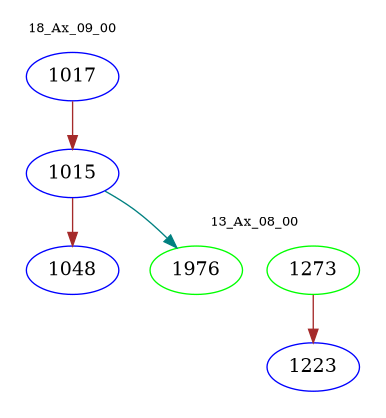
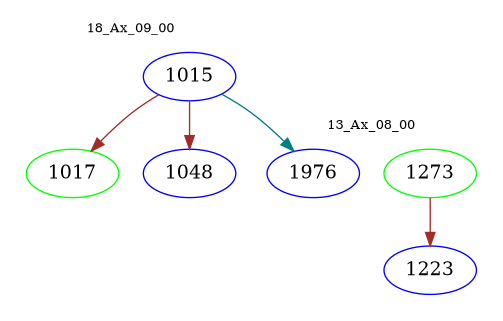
node "1017": color blue -> green
edge "1017" -> "1015": reversed
node "1976": color green -> blue
